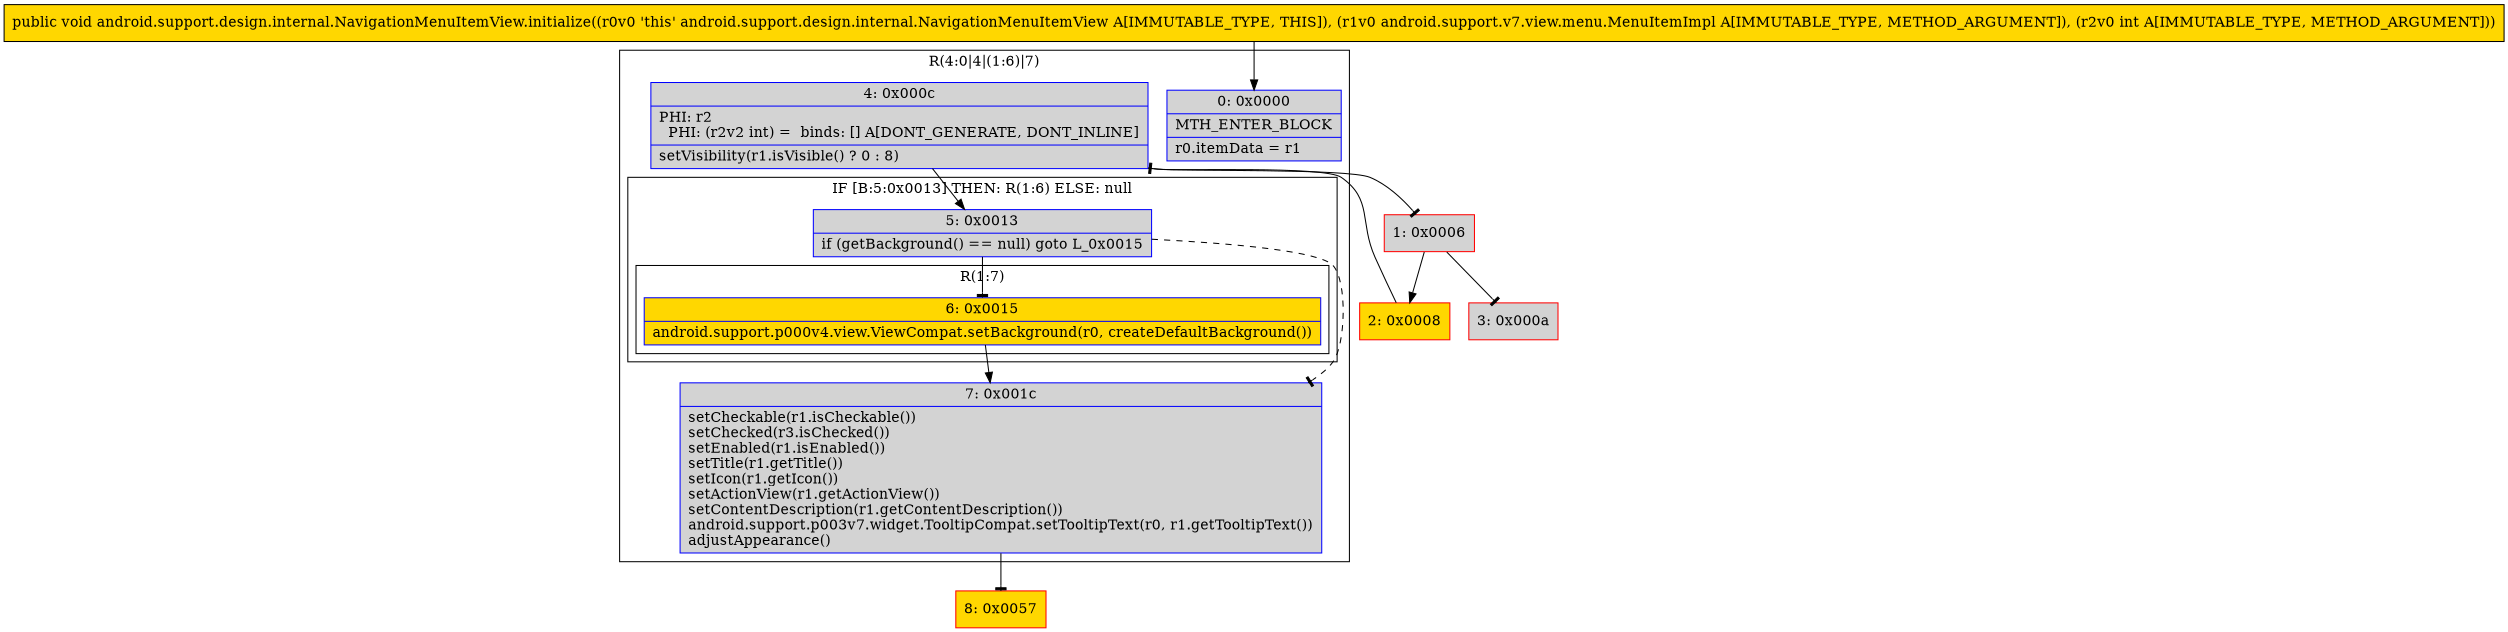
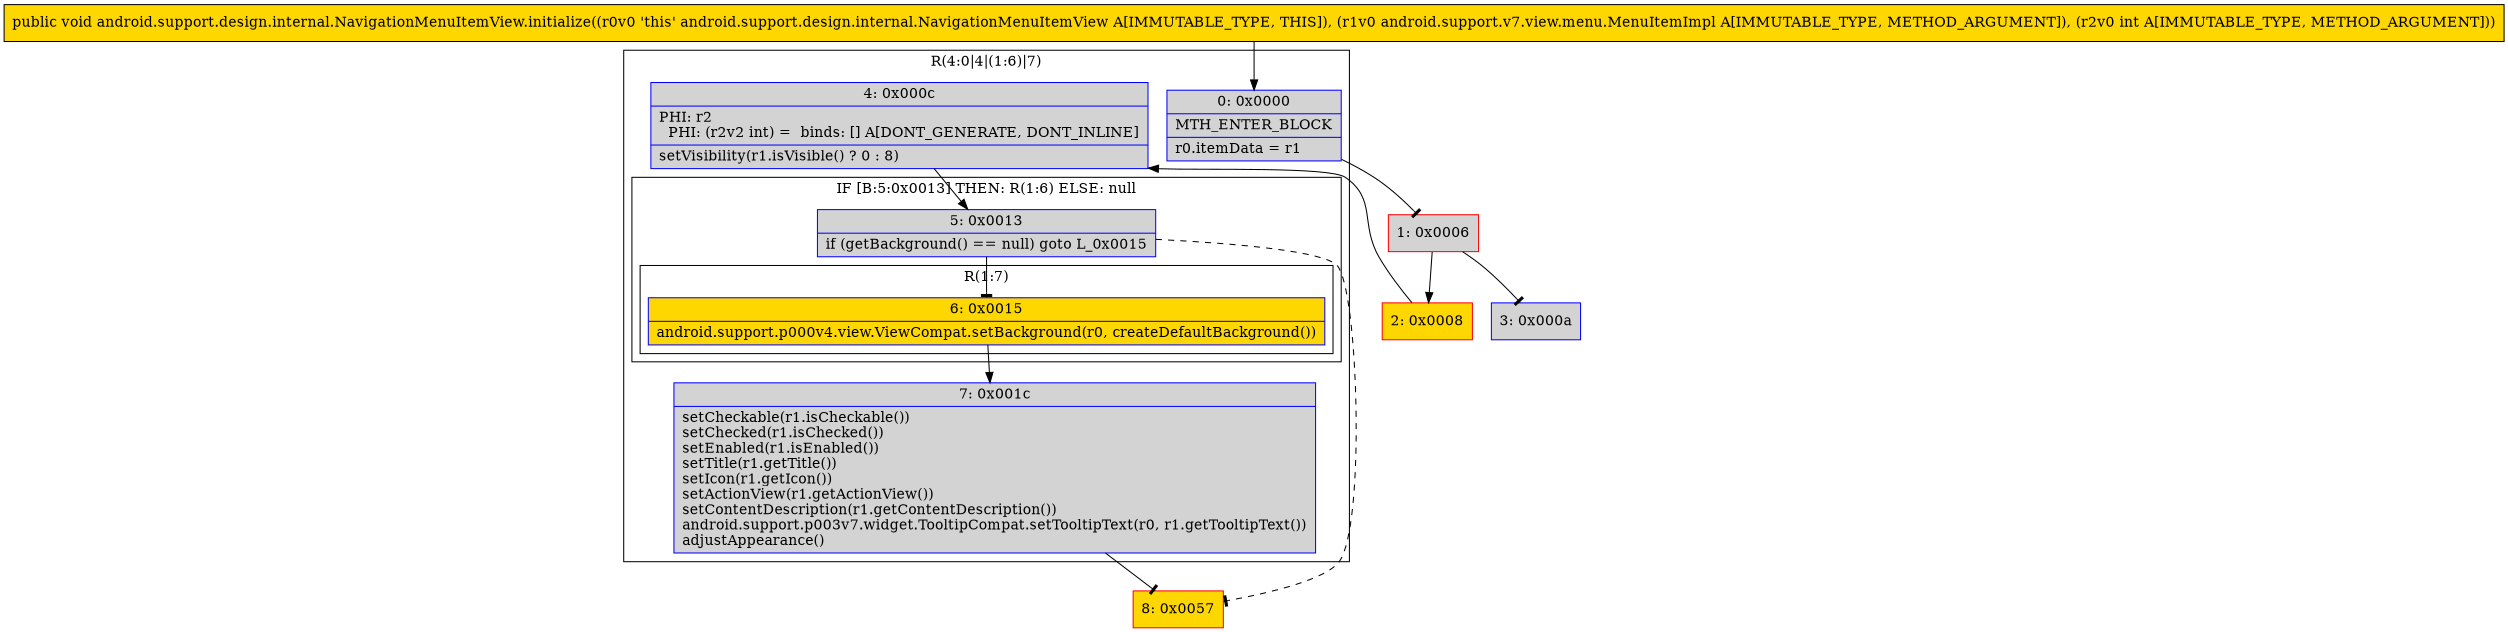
edge "4: 0x000c" -> "1: 0x0006": now "0: 0x0000" -> "1: 0x0006"
edge "2: 0x0008" -> "4: 0x000c": arrowhead tee -> normal
edge "5: 0x0013" -> "7: 0x001c": now "5: 0x0013" -> "8: 0x0057"
node "3: 0x000a": color red -> blue
node "7: 0x001c": text "setChecked(r3.isChecked())" -> "setChecked(r1.isChecked())"
